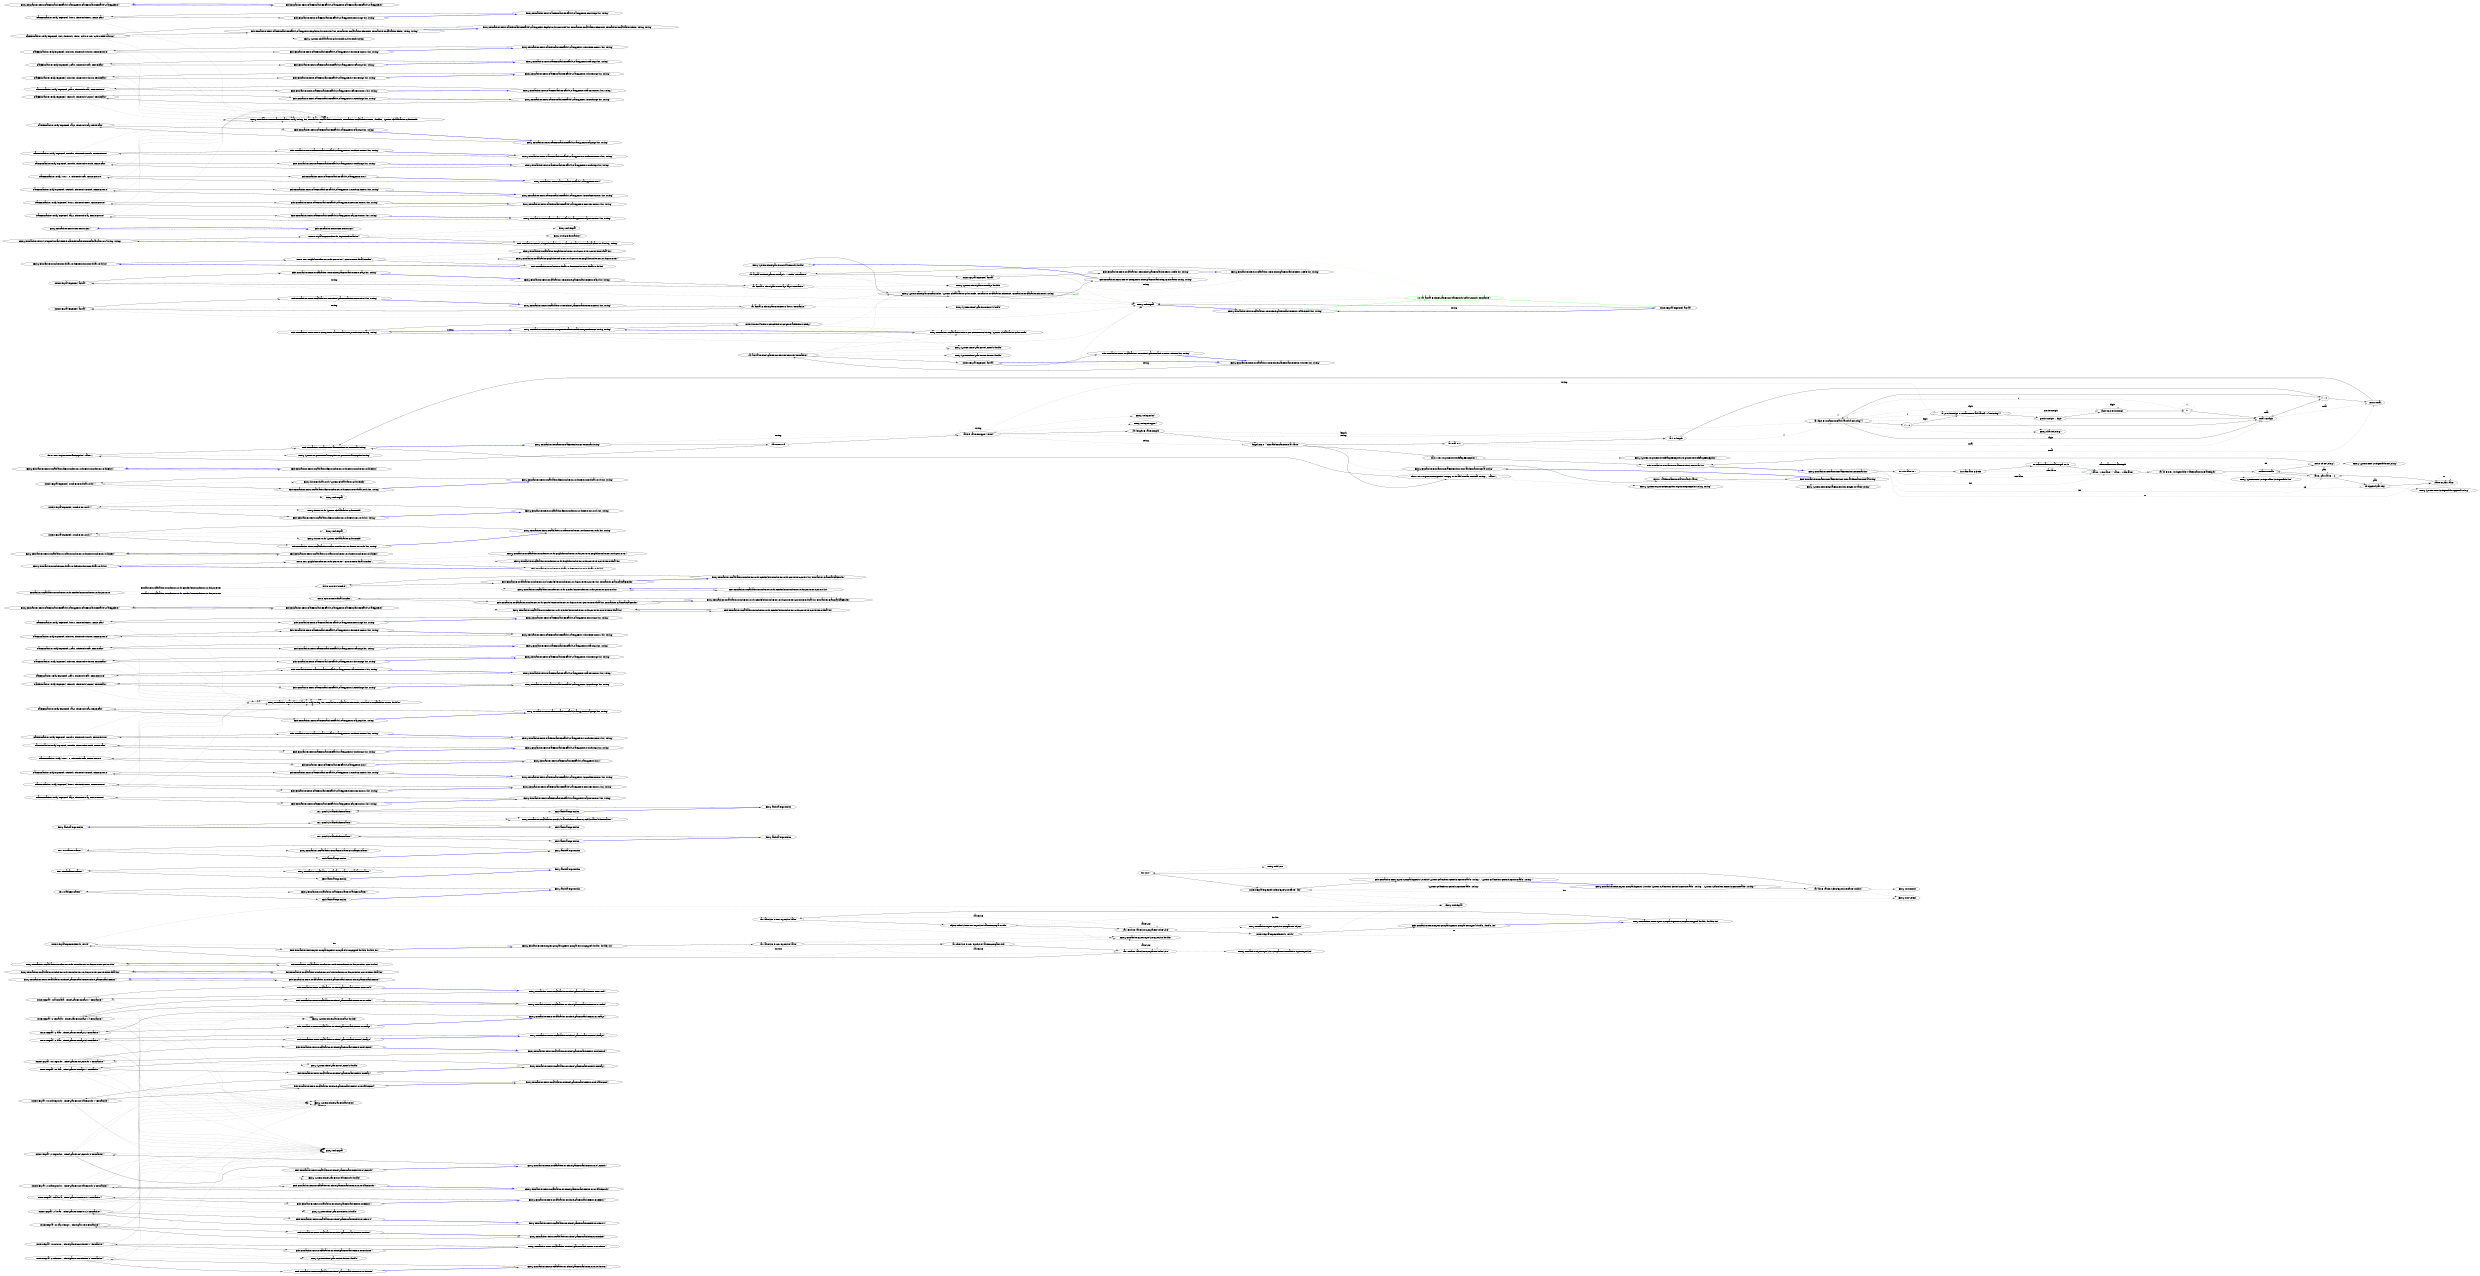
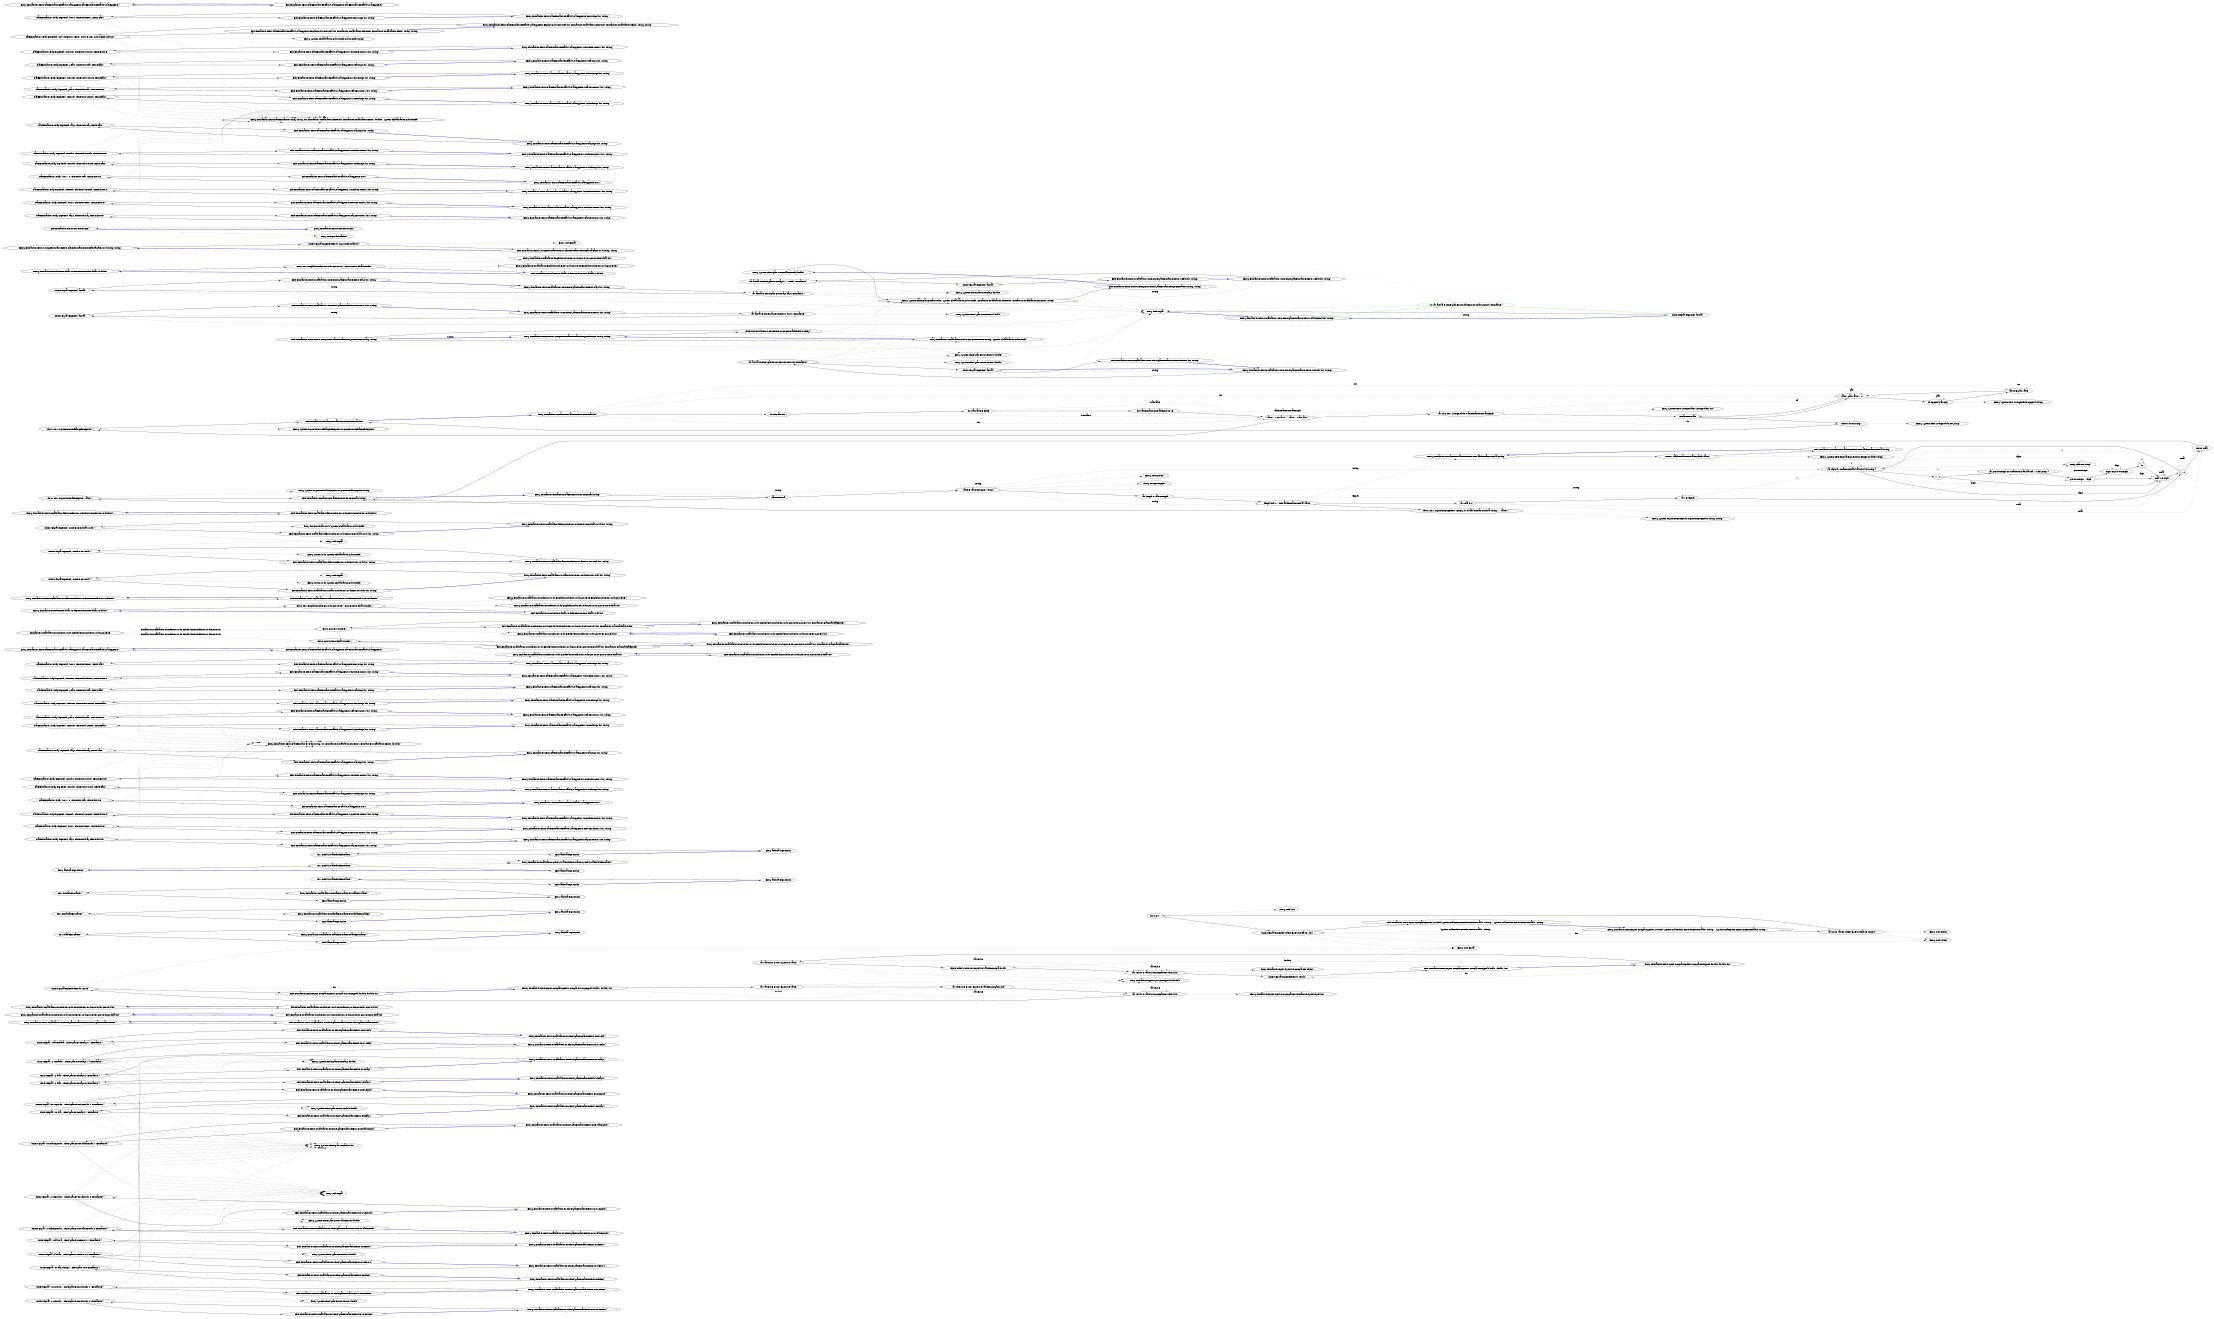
edge "Assert.Equal(expectedResult, input.Dehumanize())" -> "Entry string.Dehumanize()": now "Exit Humanizer.Resources.Resources()" -> "Entry string.Dehumanize()"
edge "length == 0 || IsInvalidRomanNumeral(value)" -> "throw new ArgumentOutOfRangeException();": now "(value < MinValue) || (value > MaxValue)" -> "throw new ArgumentOutOfRangeException();"
edge "digit -= previousDigit" -> "total += digit": added, label "digit"
